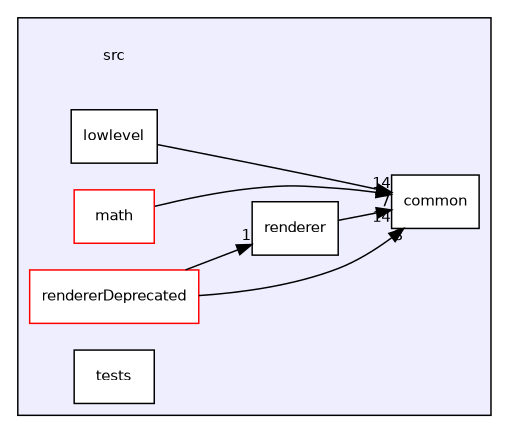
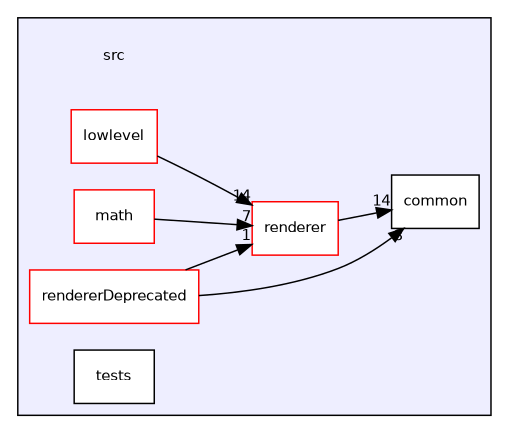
node "lowlevel": color black -> red
edge "lowlevel" -> "common": now "lowlevel" -> "renderer"
edge "math" -> "common": now "math" -> "renderer"
node "renderer": color black -> red
